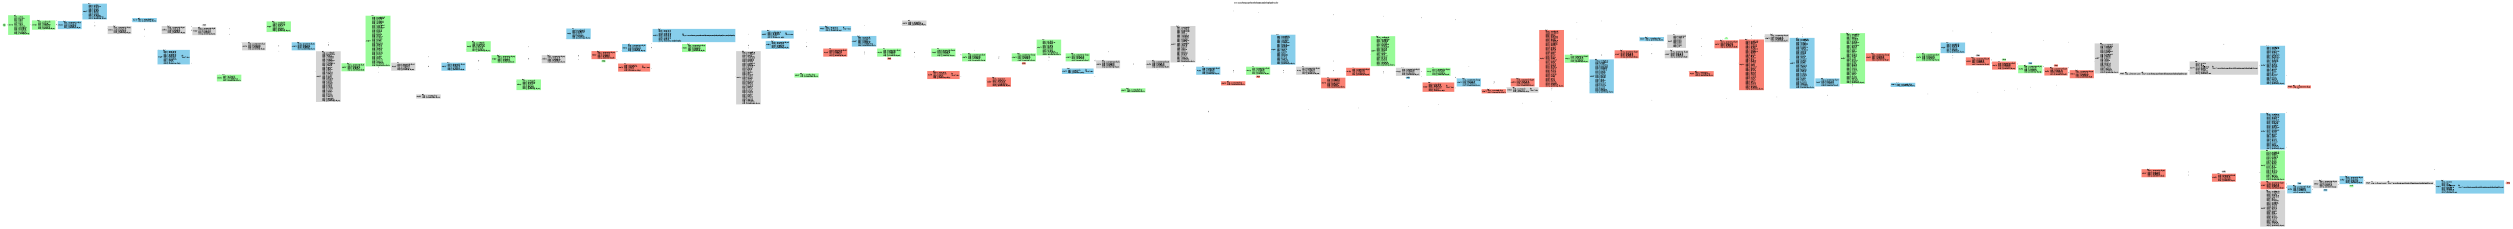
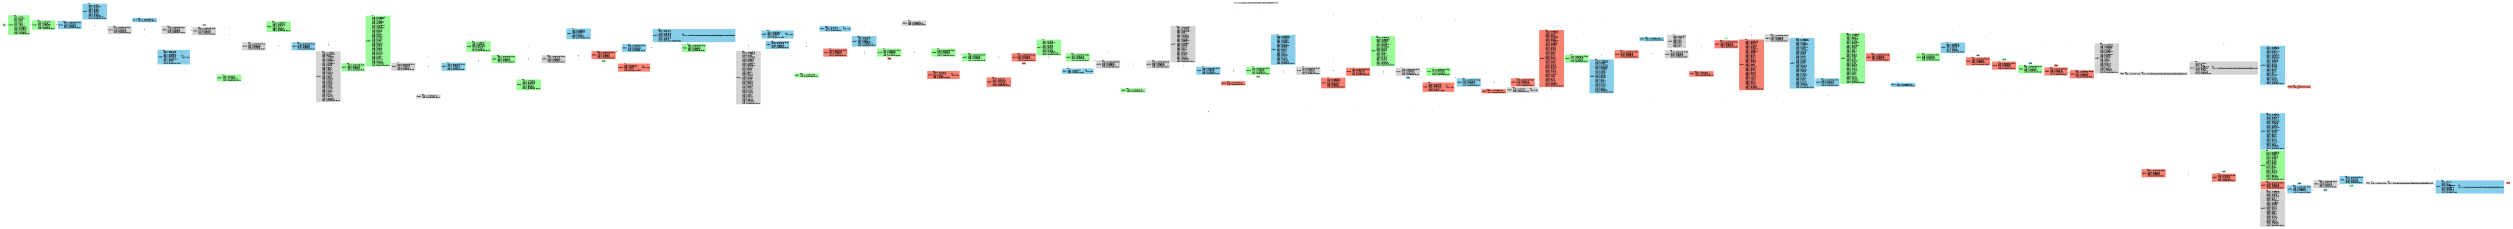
node "0x401676 [28]": fillcolor palegreen -> salmon
node "0x4026e7": fillcolor salmon -> palegreen
